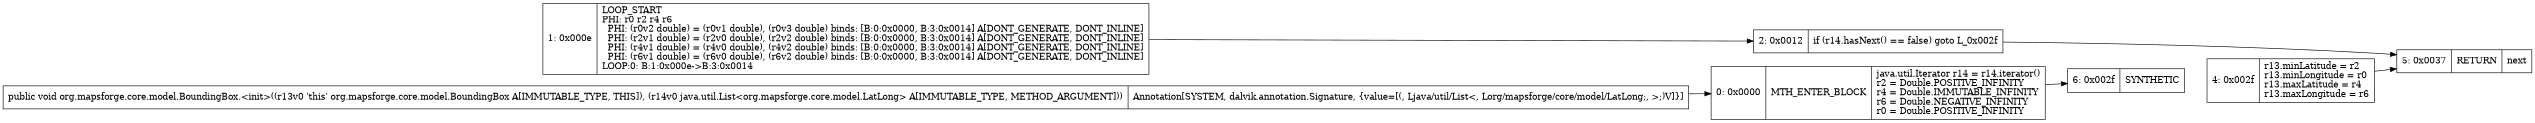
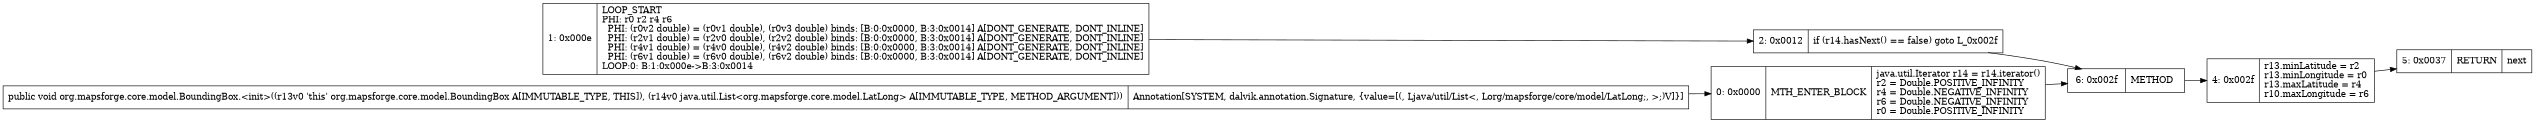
edge "2: 0x0012" -> "5: 0x0037": now "2: 0x0012" -> "6: 0x002f"
node "6: 0x002f": text "SYNTHETIC" -> "METHOD"
edge "6: 0x002f" -> "4: 0x002f": added
node "0: 0x0000": text "r4 = Double.IMMUTABLE_INFINITY" -> "r4 = Double.NEGATIVE_INFINITY"
node "4: 0x002f": text "r13.maxLongitude = r6" -> "r10.maxLongitude = r6"
